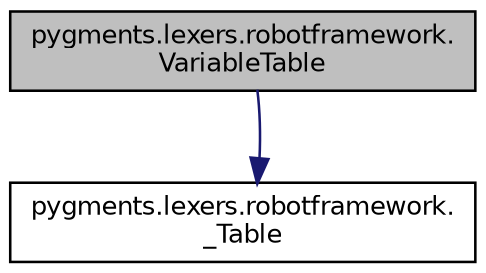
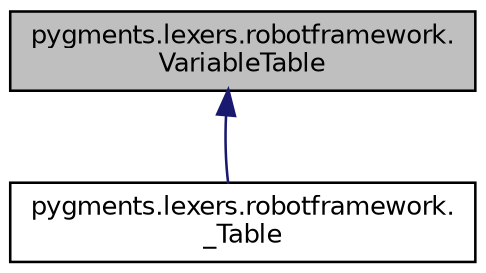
edge "pygments.lexers.robotframework. VariableTable" -> "pygments.lexers.robotframework. _Table": reversed
